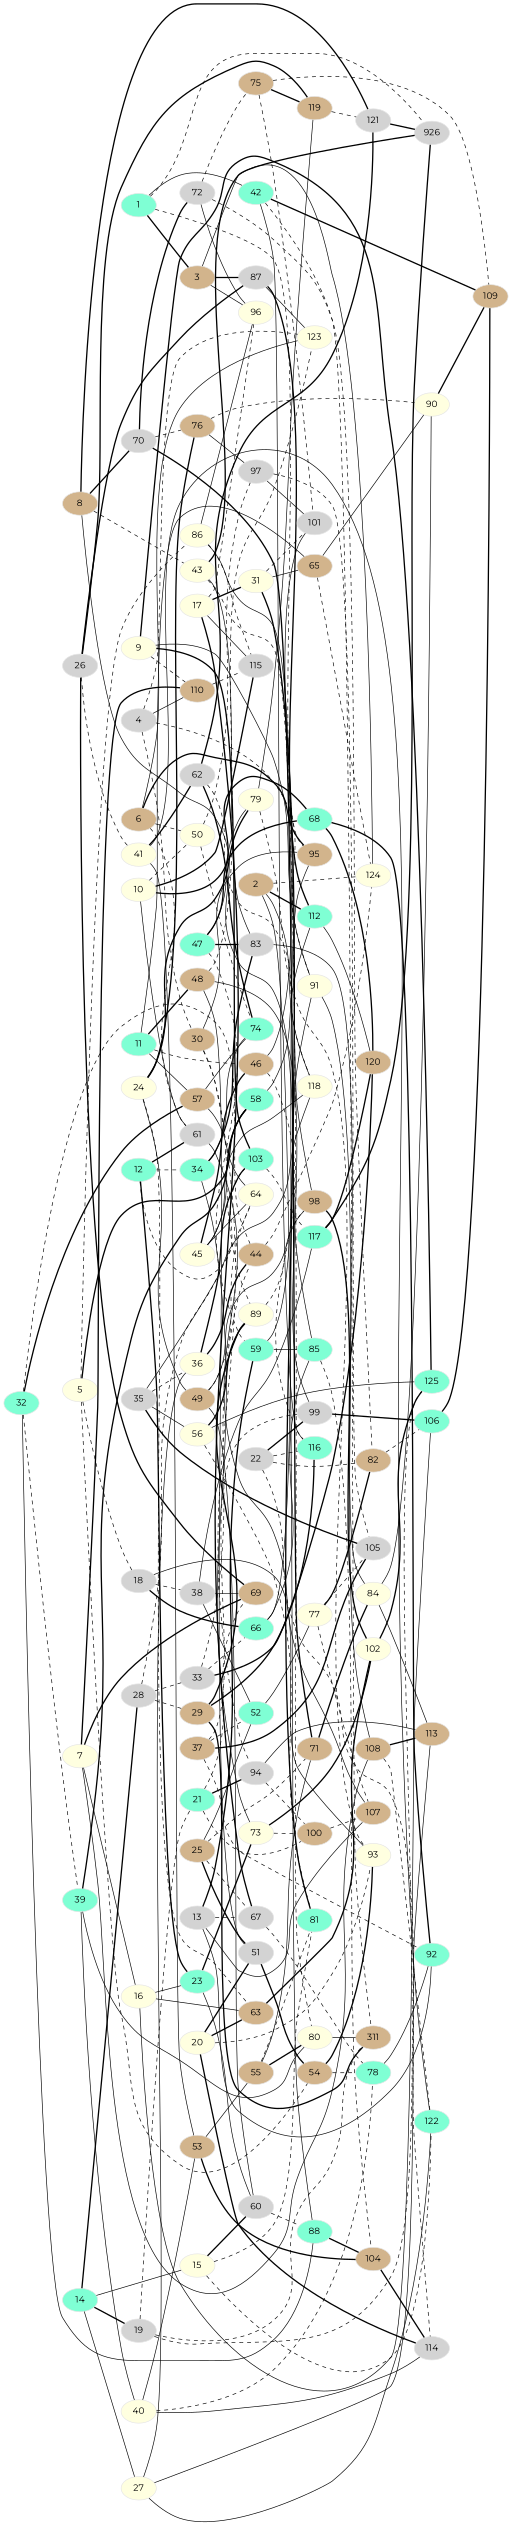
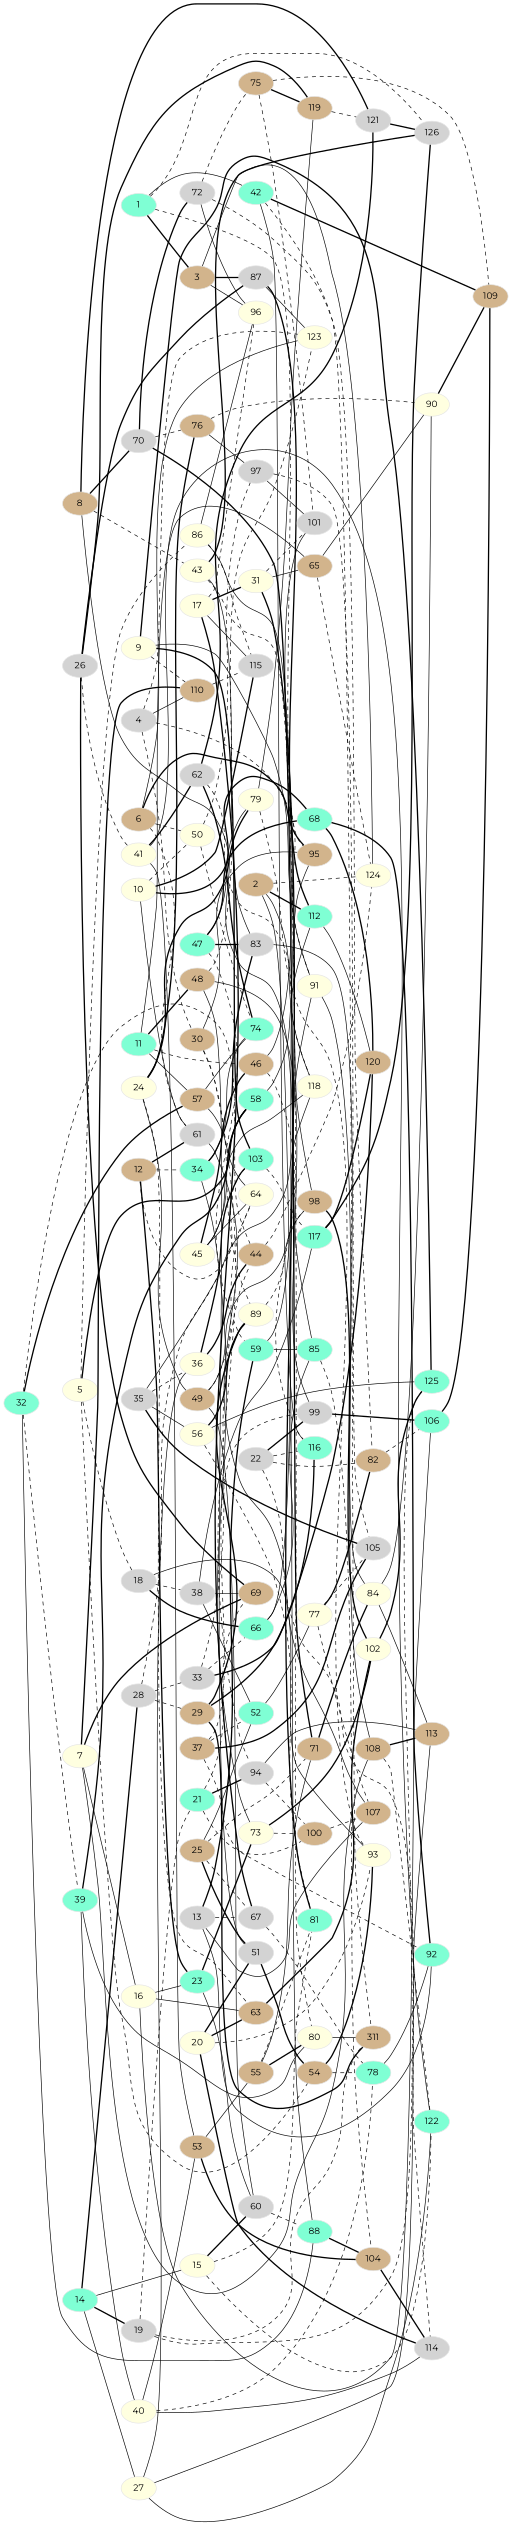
node "926": label "926" -> "126"
node "12": fillcolor aquamarine -> tan
